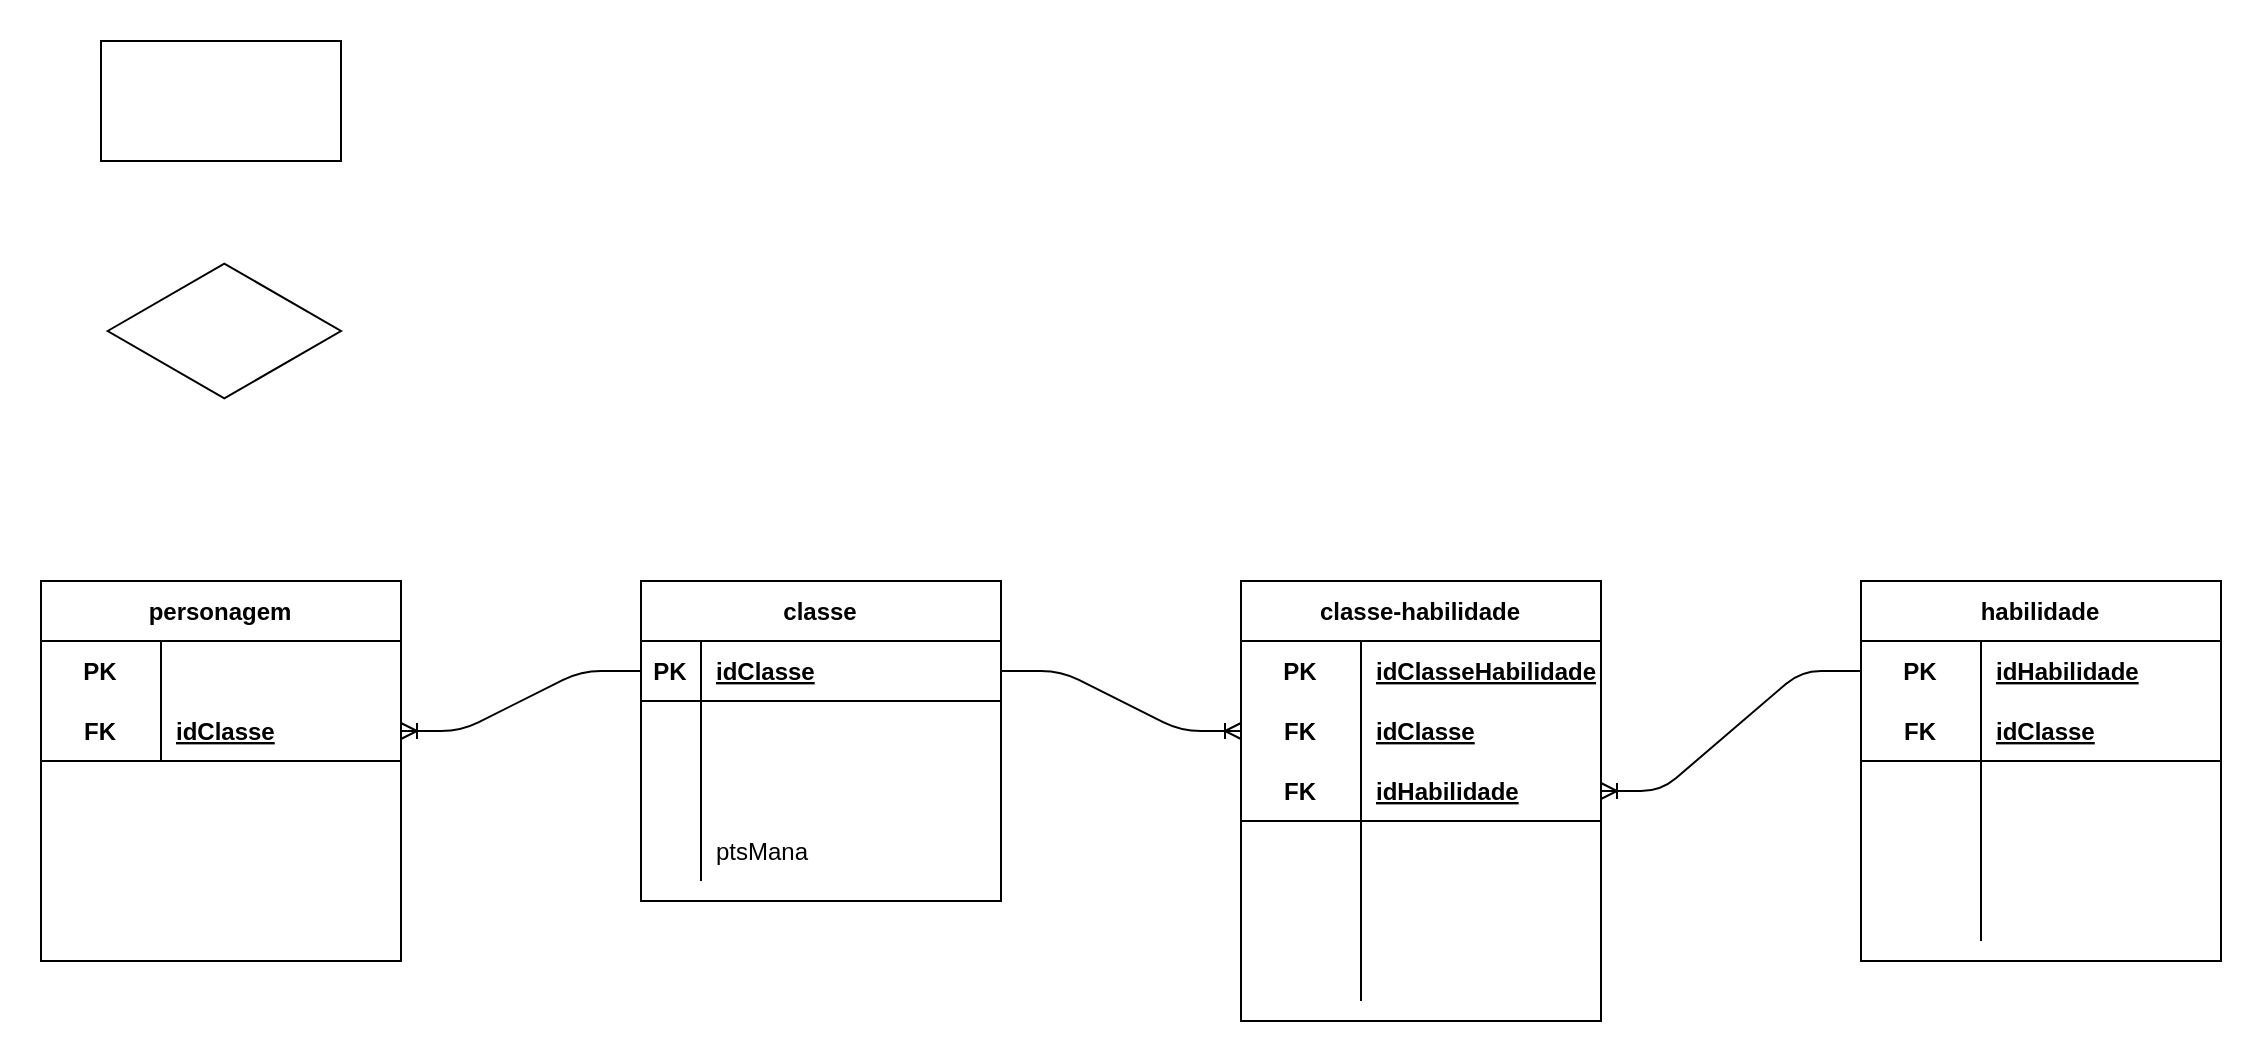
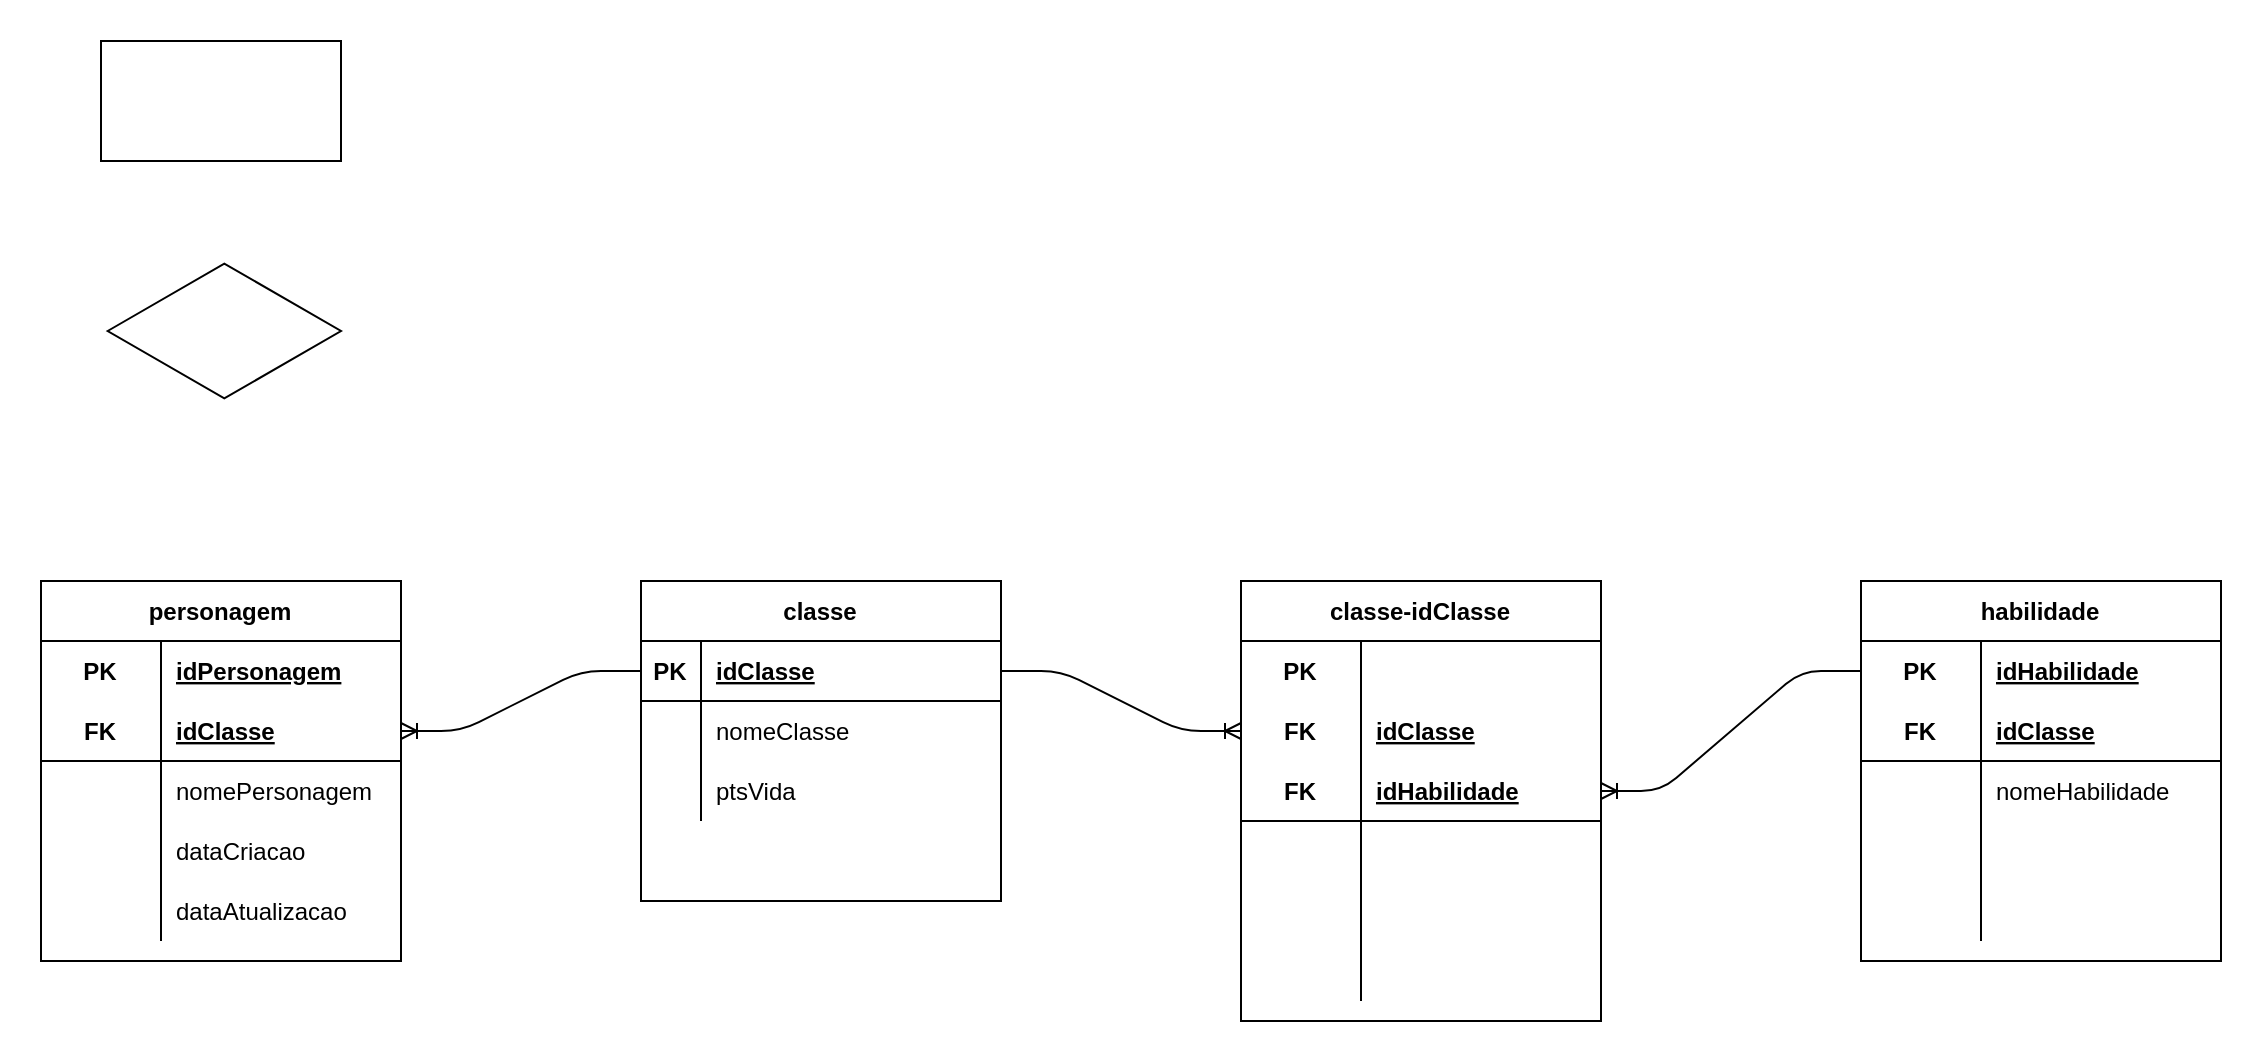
node "classe-habilidade": label "classe-habilidade" -> "classe-idClasse"
node "idPersonagem": added
node "idClasseHabilidade": removed
node "nomeClasse": added
node "nomePersonagem": added
node "ptsVida": added
node "nomeHabilidade": added
node "dataCriacao": added
node "ptsMana": removed
node "dataAtualizacao": added
